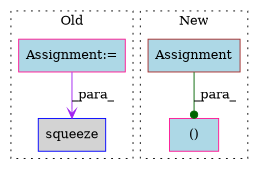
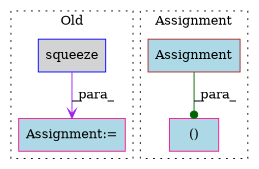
cluster "New": label "New" -> "Assignment"
edge "Assignment:=" -> "squeeze": reversed
